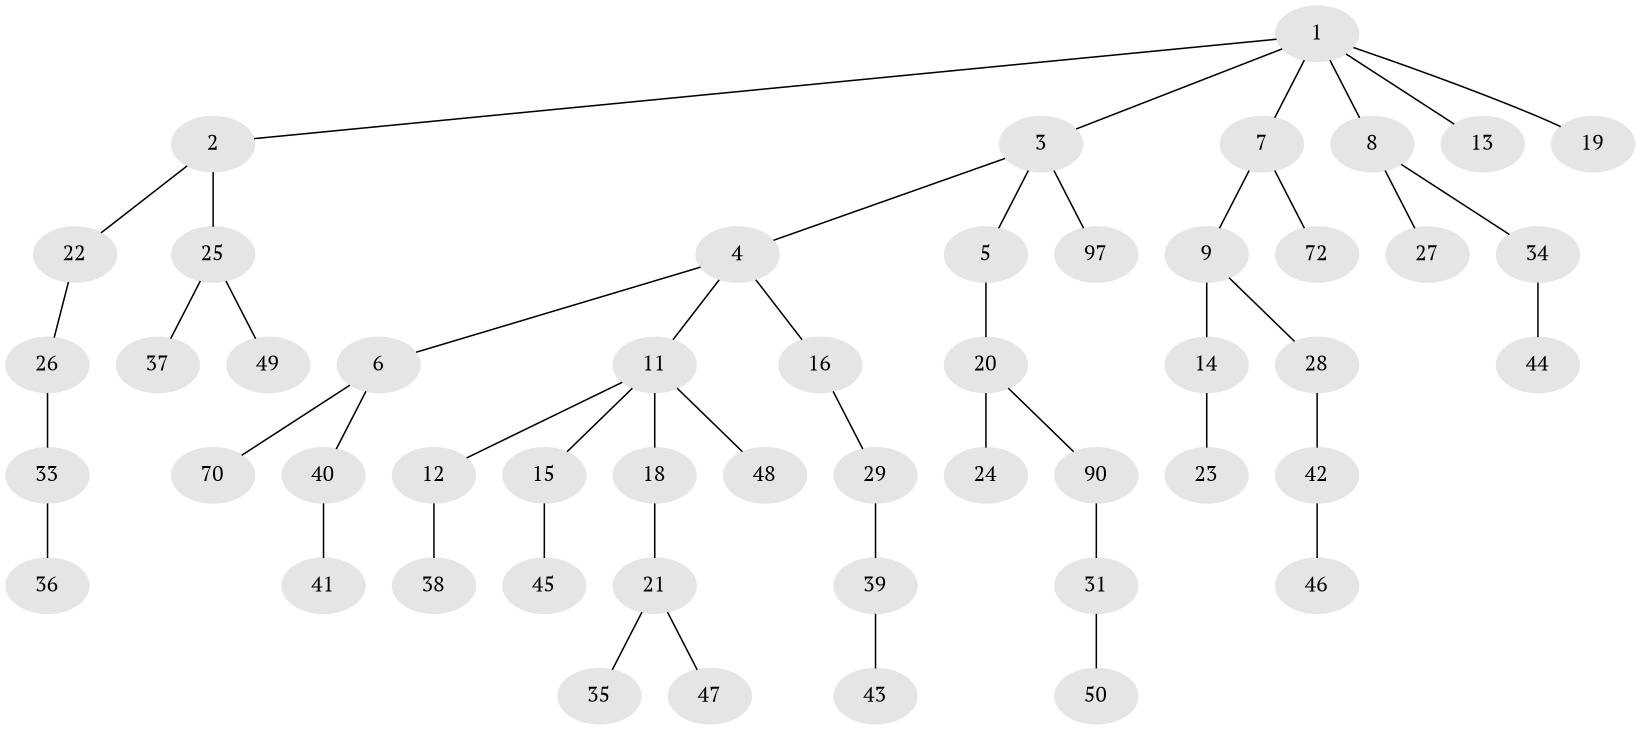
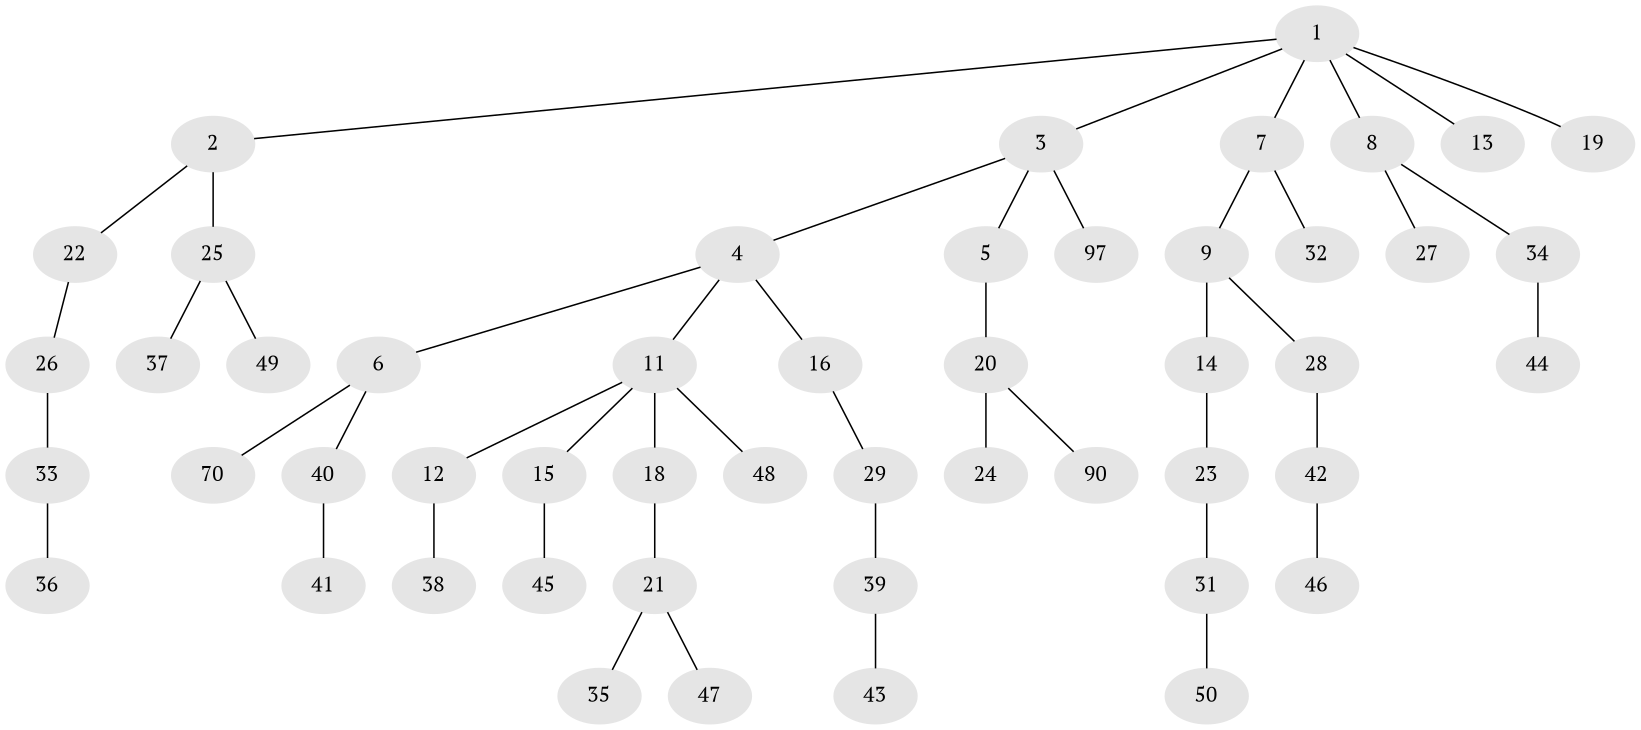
node "72": label "72" -> "32"
edge "90" -- "31": now "23" -- "31"
